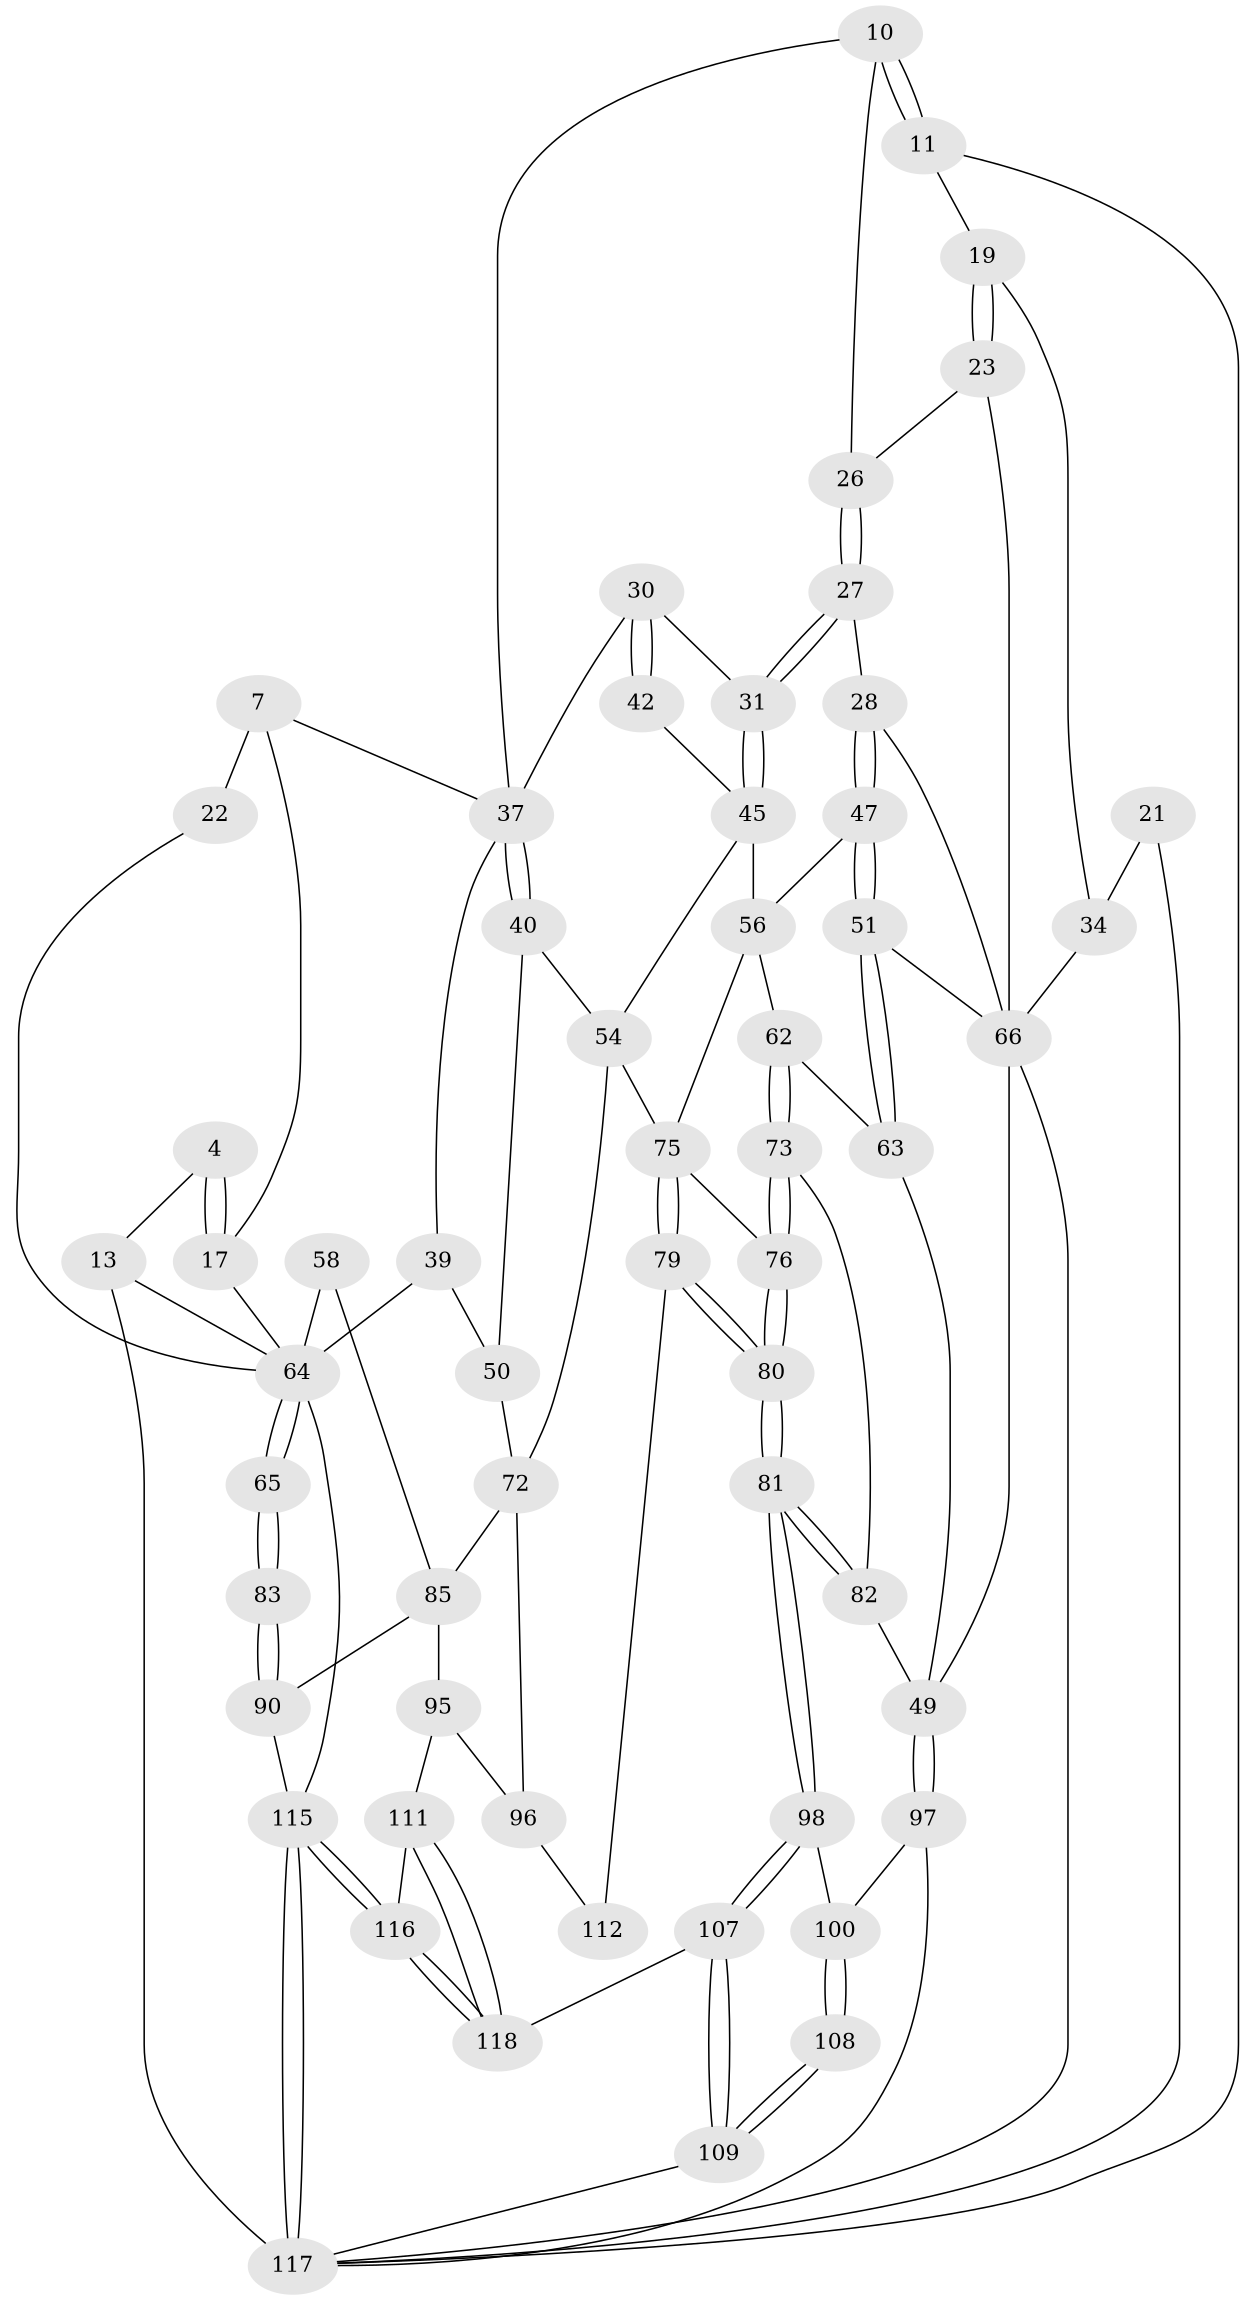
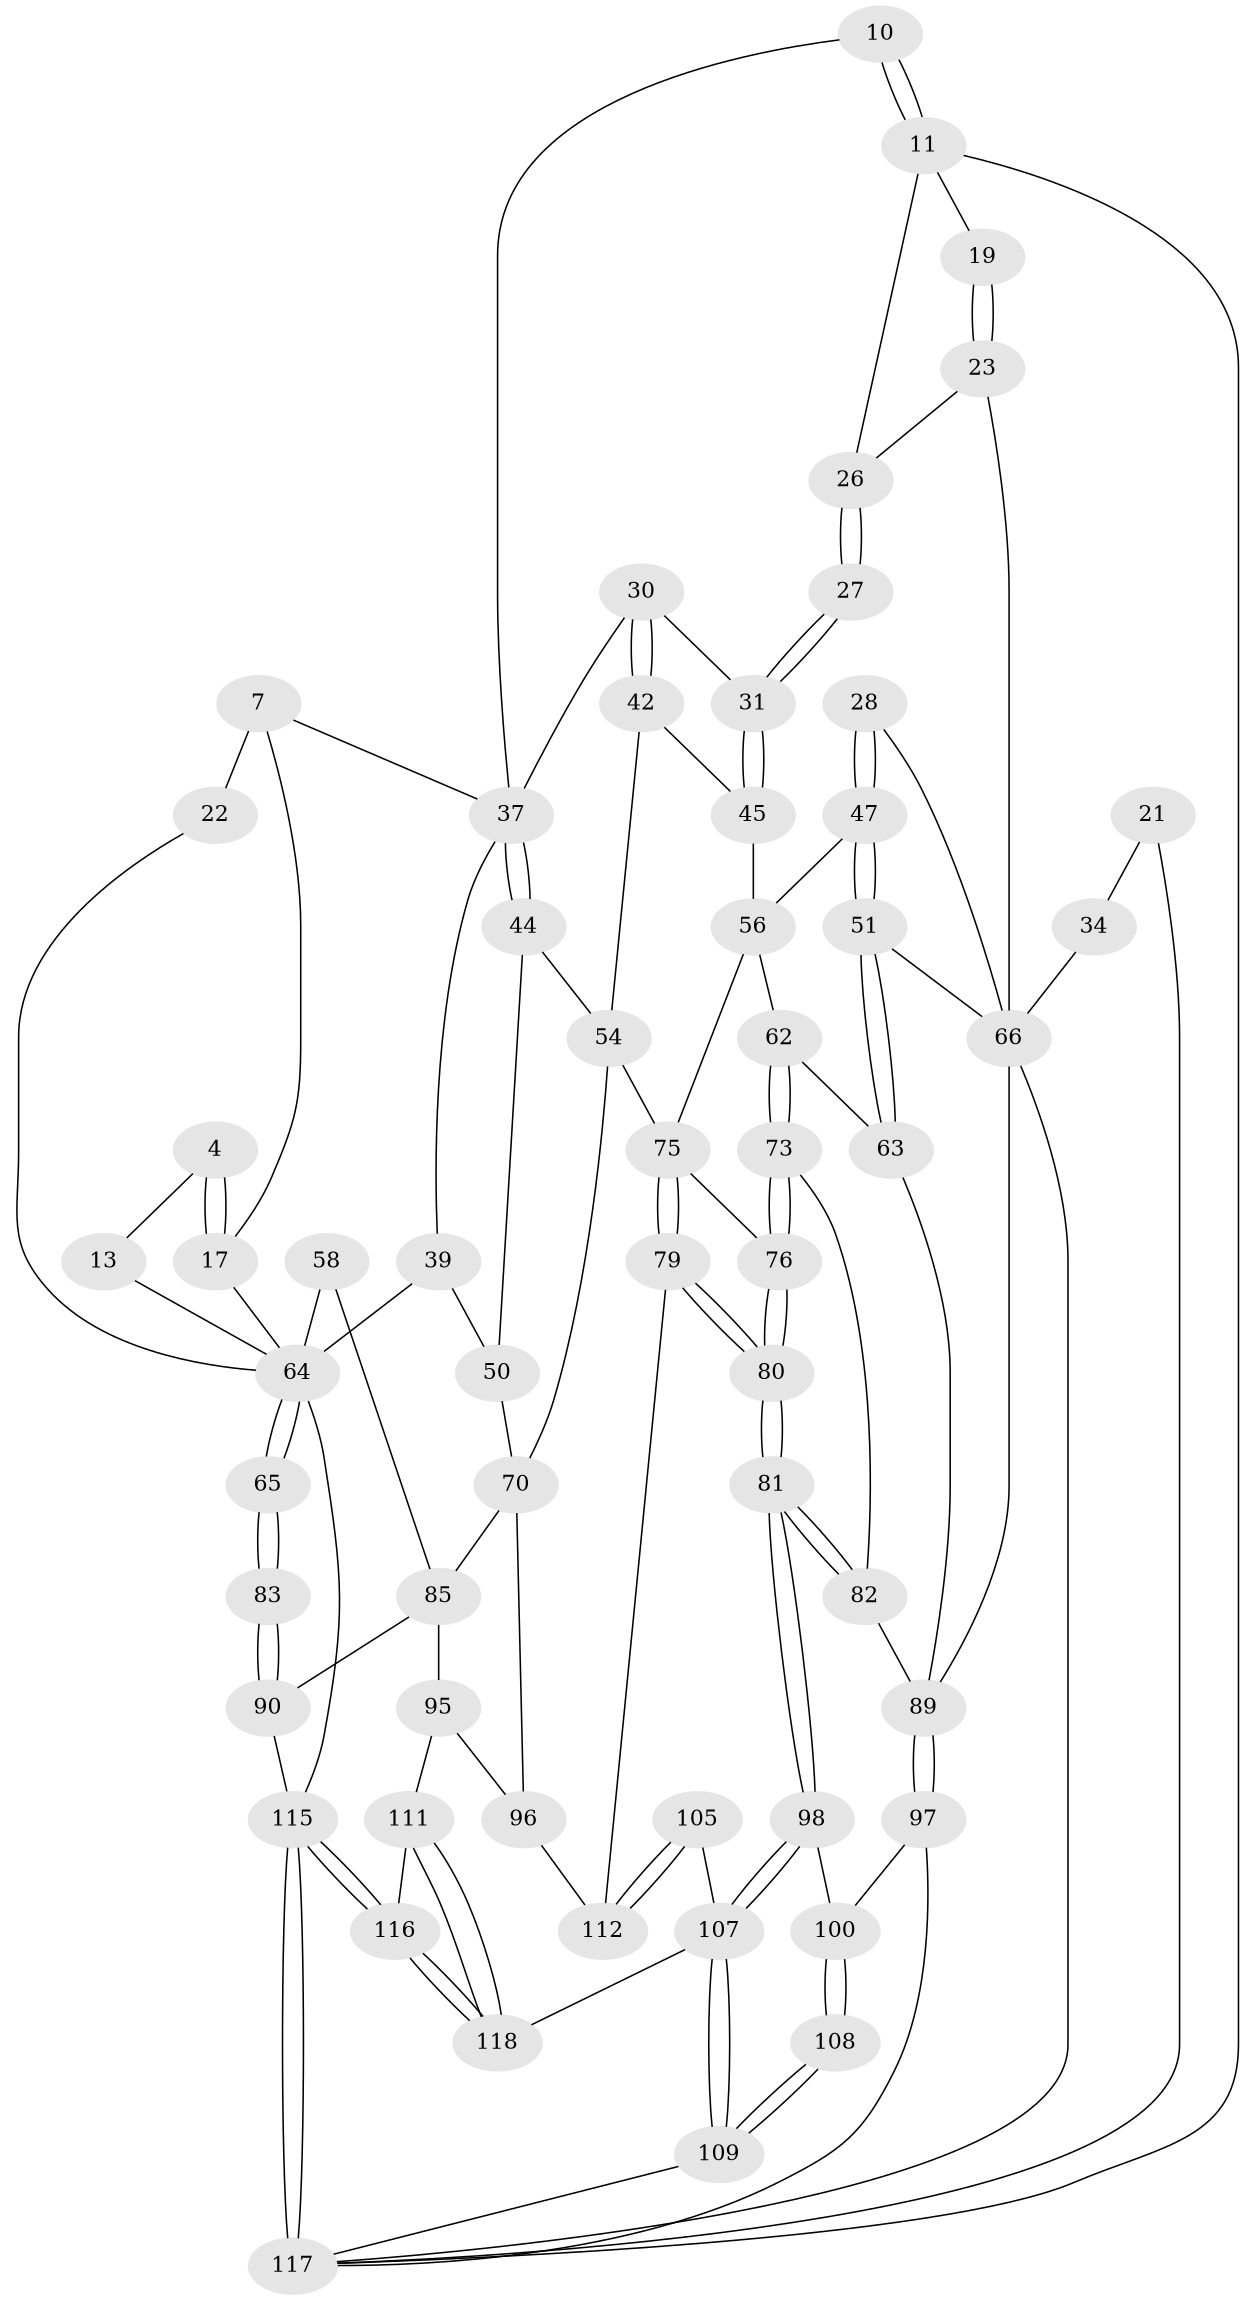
edge "10" -- "26": now "11" -- "26"
edge "19" -- "34": removed
edge "27" -- "28": removed
edge "45" -- "54": now "42" -- "54"
node "40": label "40" -> "44"
node "72": label "72" -> "70"
node "49": label "49" -> "89"
edge "13" -- "117": removed
node "105": added
